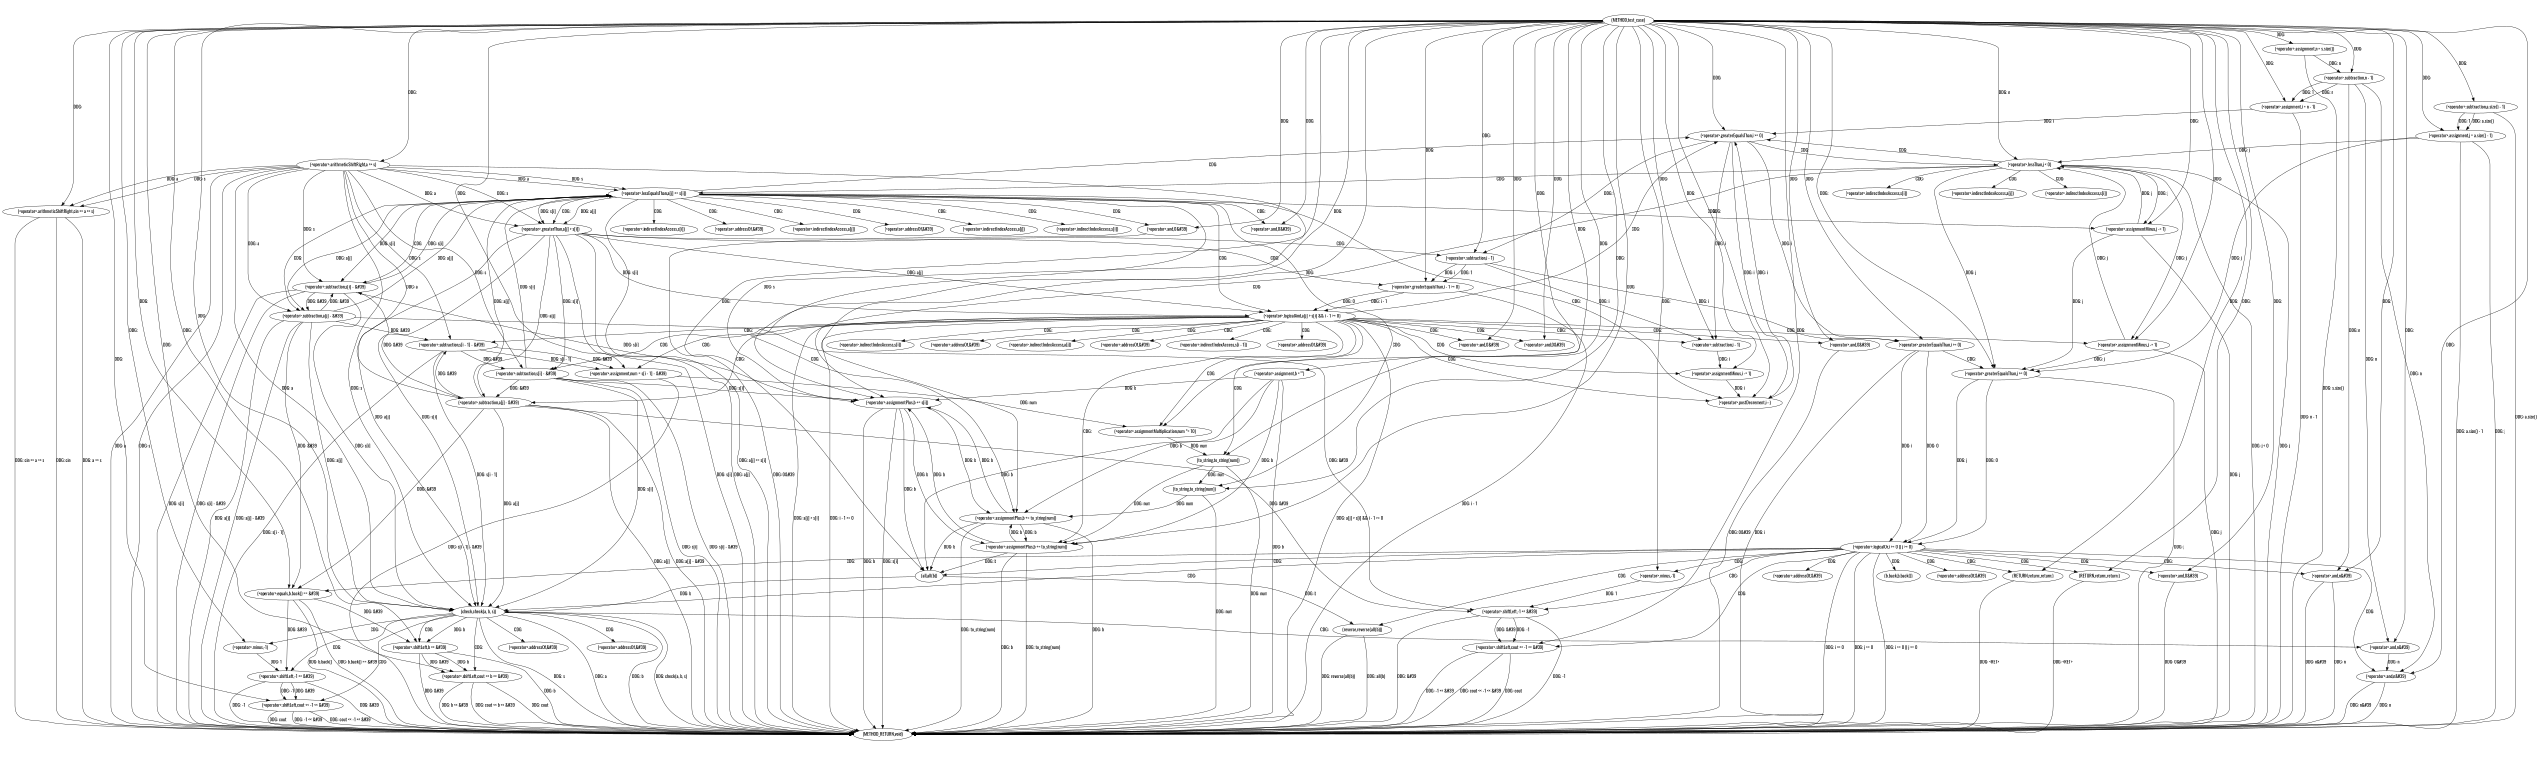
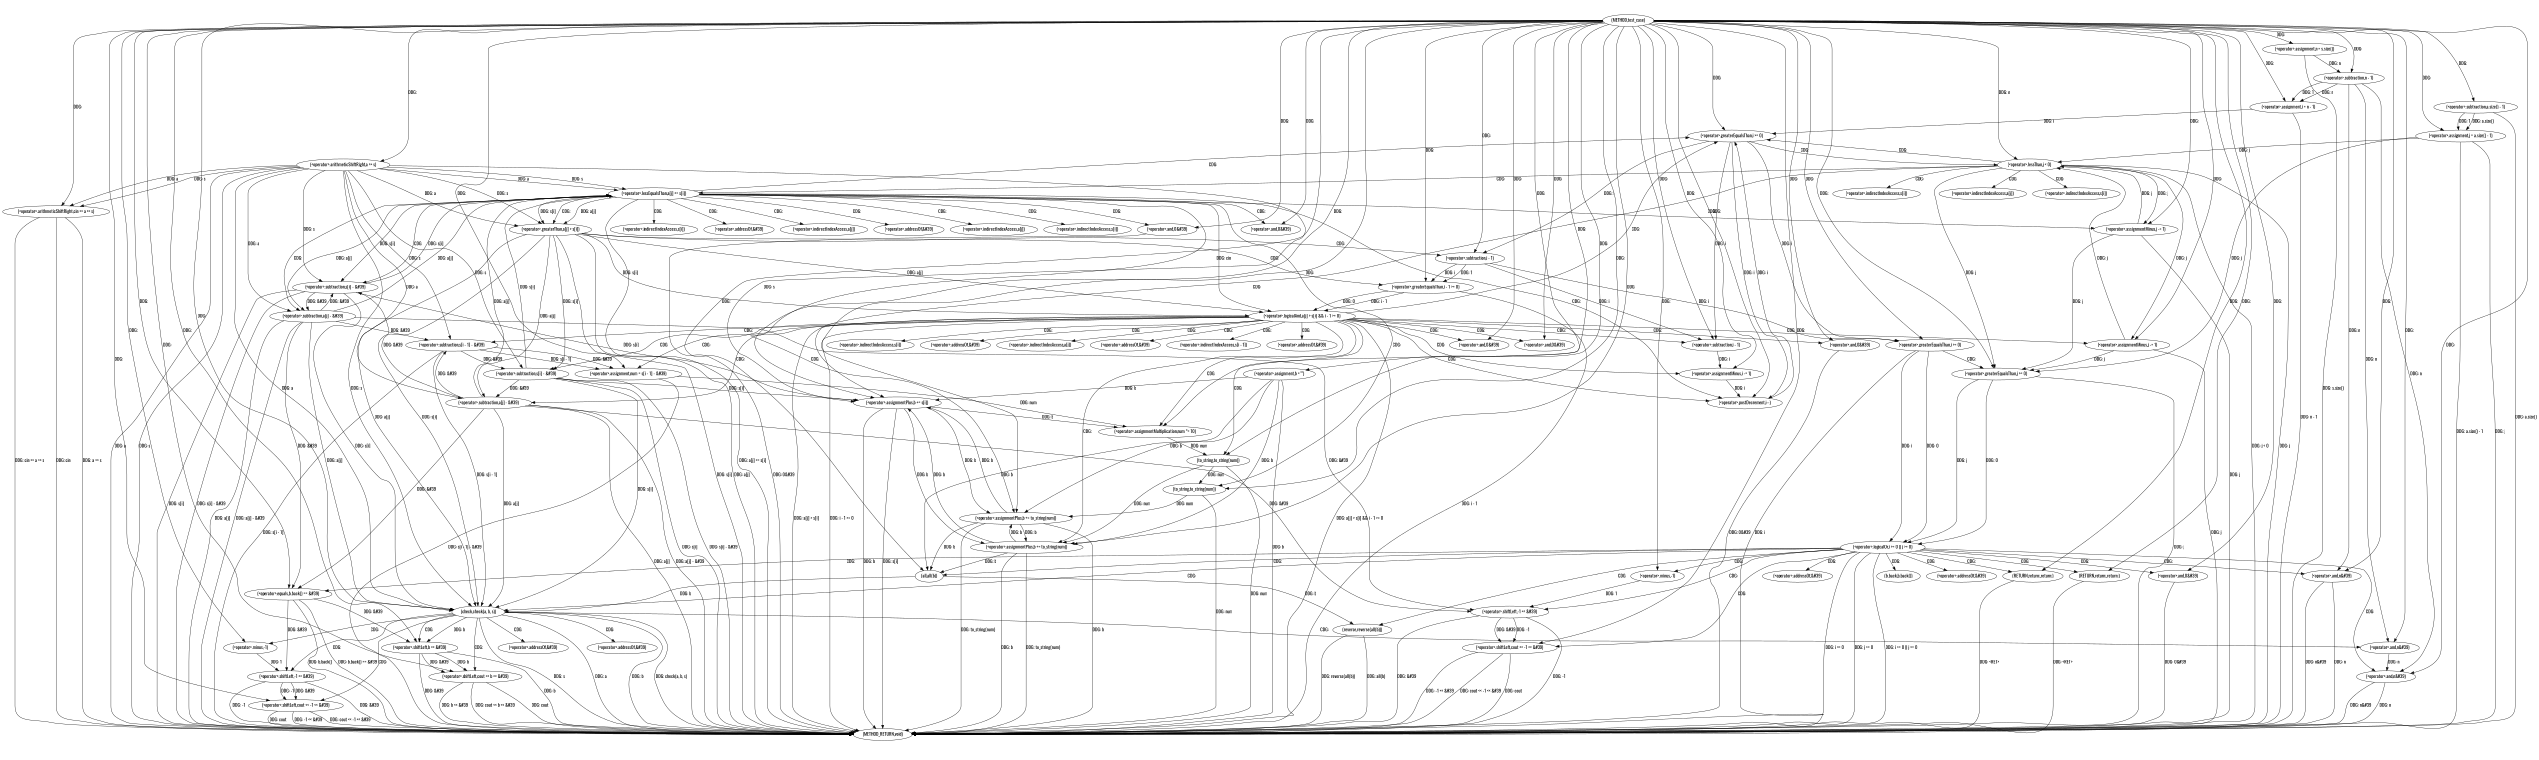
edge "(<operator>.lessEqualsThan,a[j] <= s[i])" -> "(<operator>.logicalAnd,a[j] > s[i] && i - 1 >= 0)": label "CDG: " -> "DDG: cin"
edge "(<operator>.assignmentPlus,b += s[i])" -> "(all,all(b))": now "(<operator>.assignmentPlus,b += s[i])" -> "(<operator>.assignmentMultiplication,num *= 10)"
